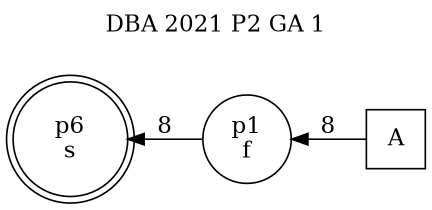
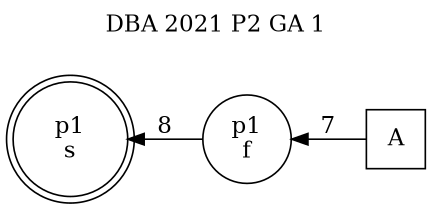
edge "A" -> "p1 f": label "8" -> "7"
node "p6 s": label "p6 s" -> "p1 s"
